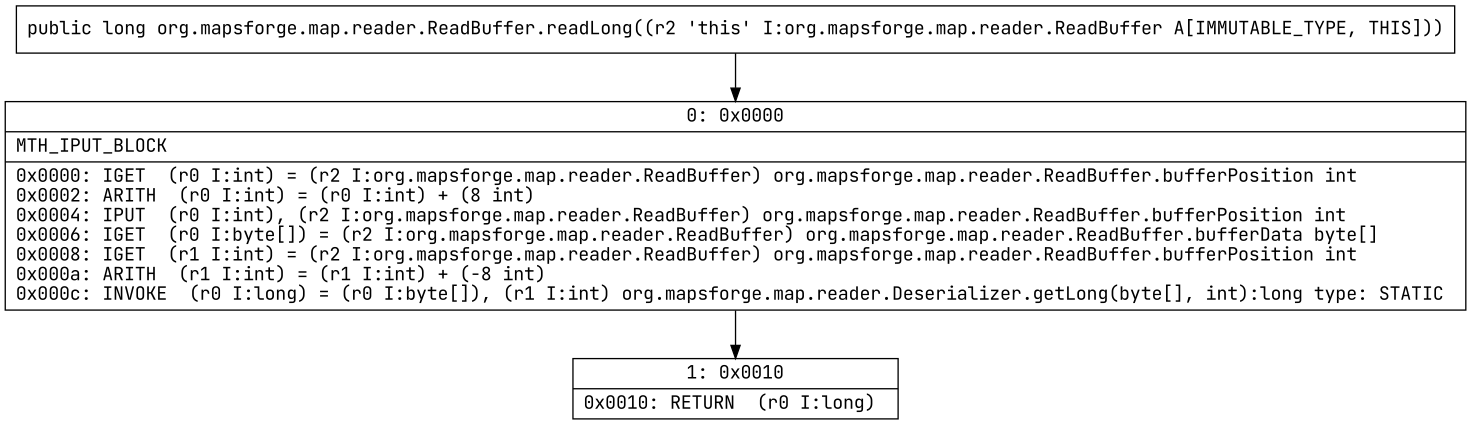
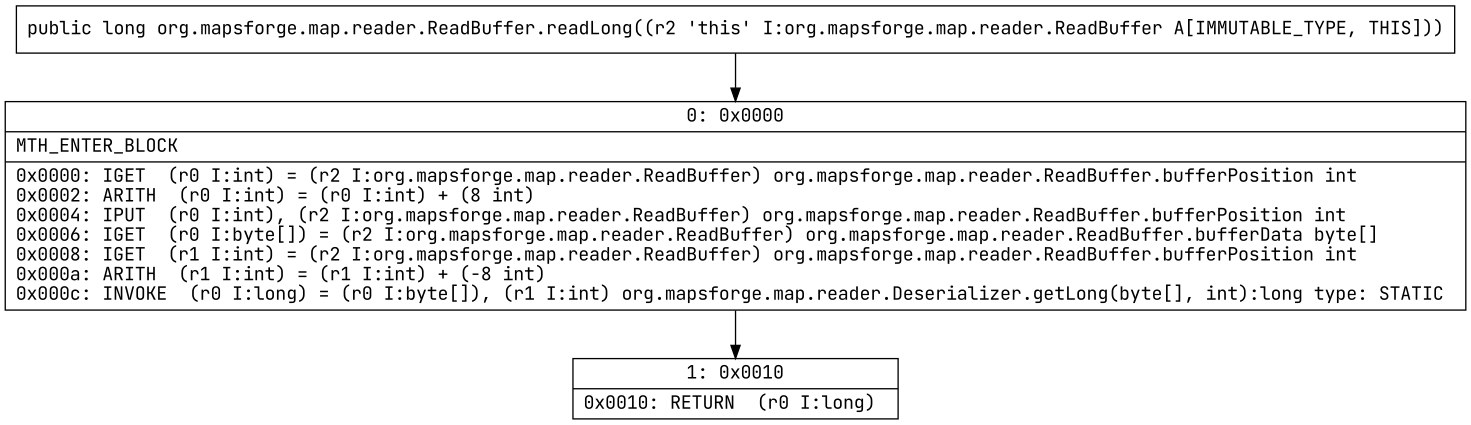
node "0: 0x0000": text "MTH_IPUT_BLOCK" -> "MTH_ENTER_BLOCK"
